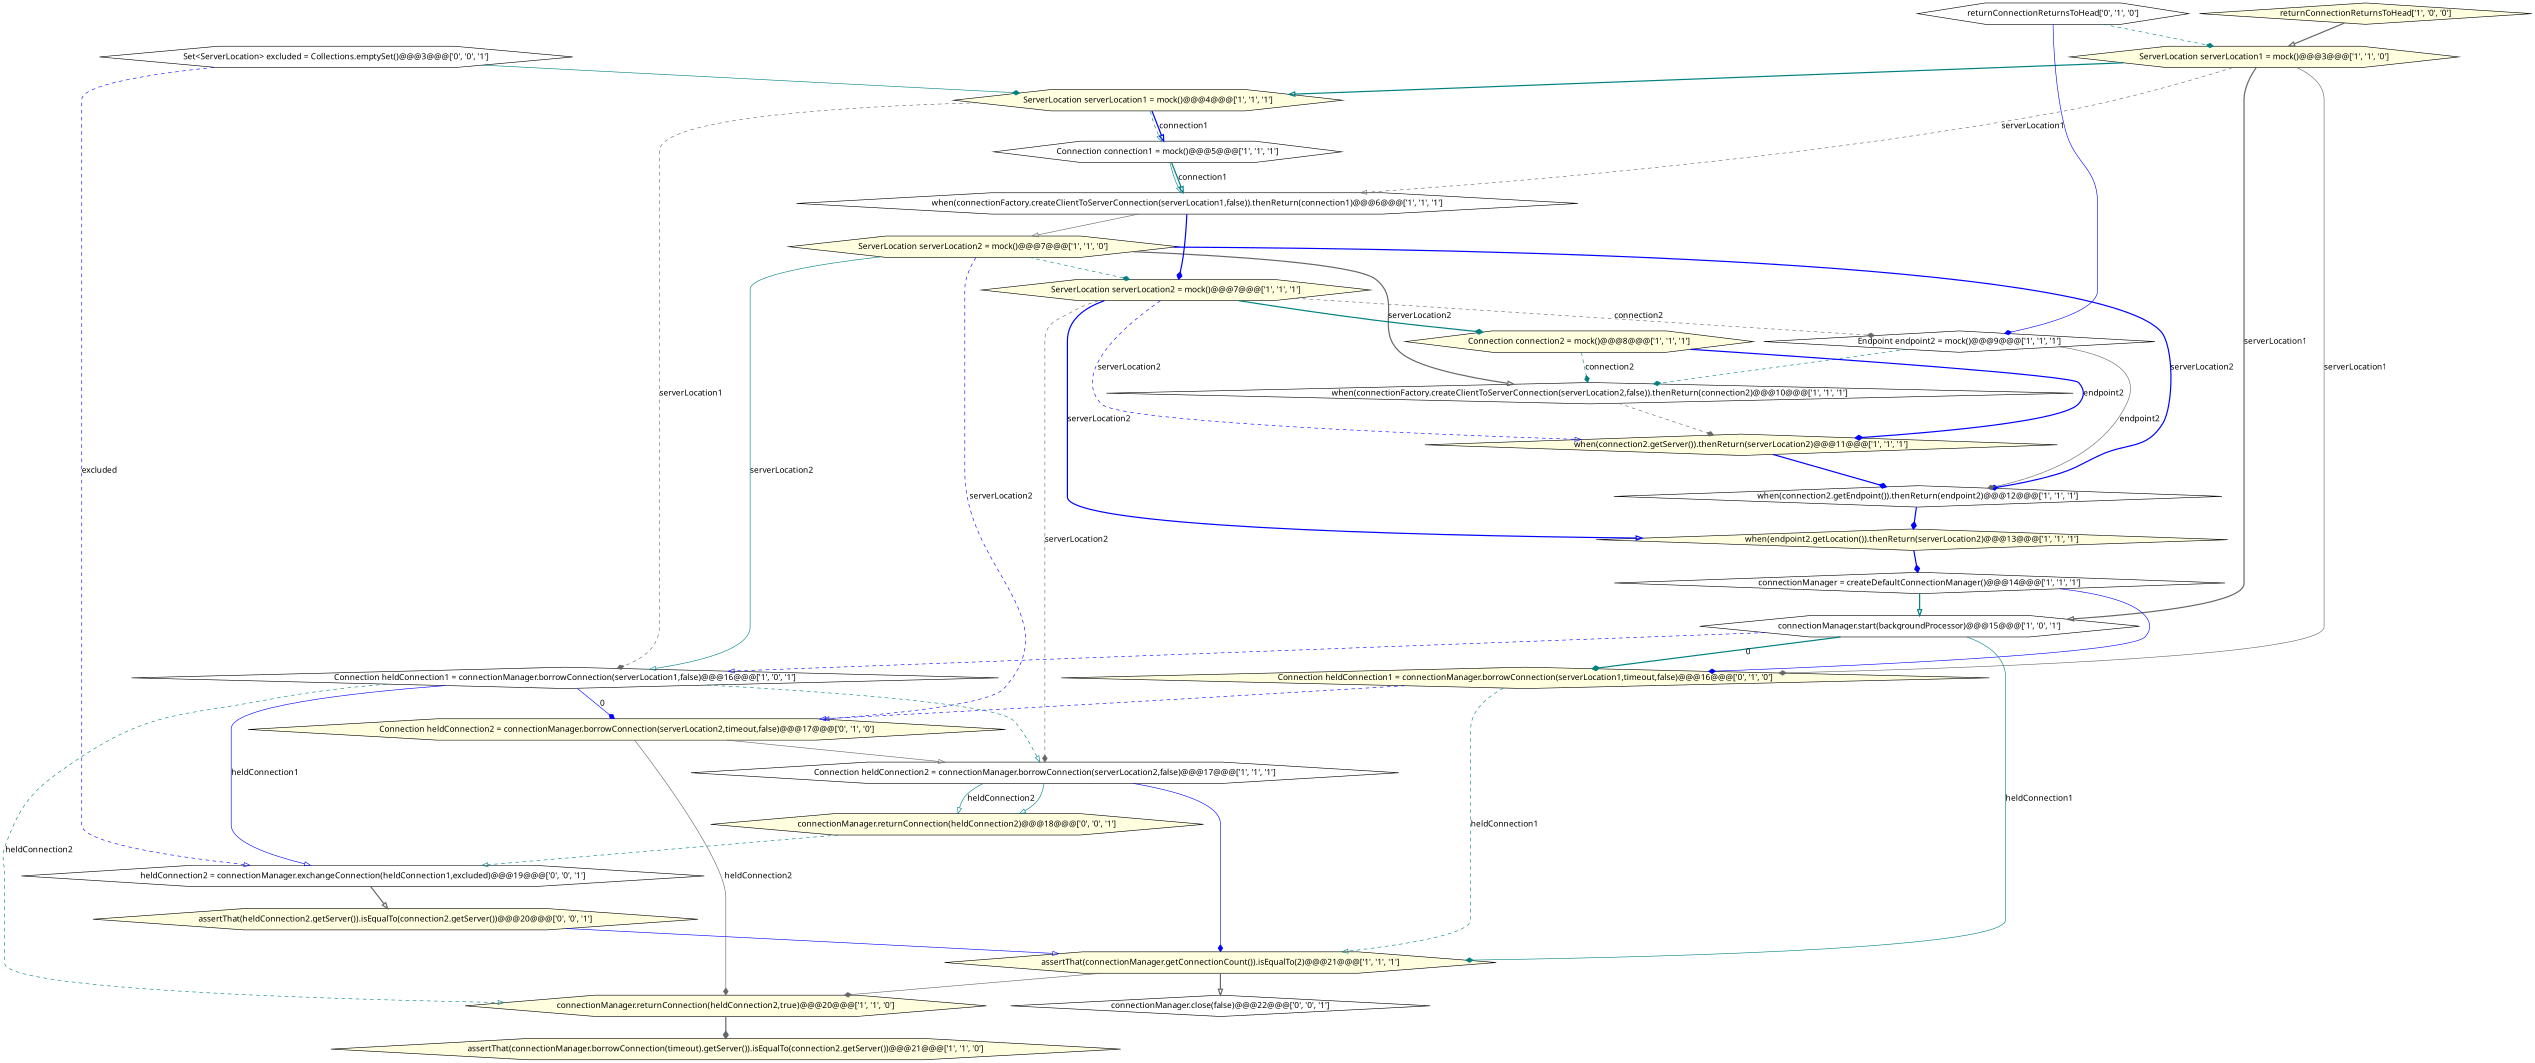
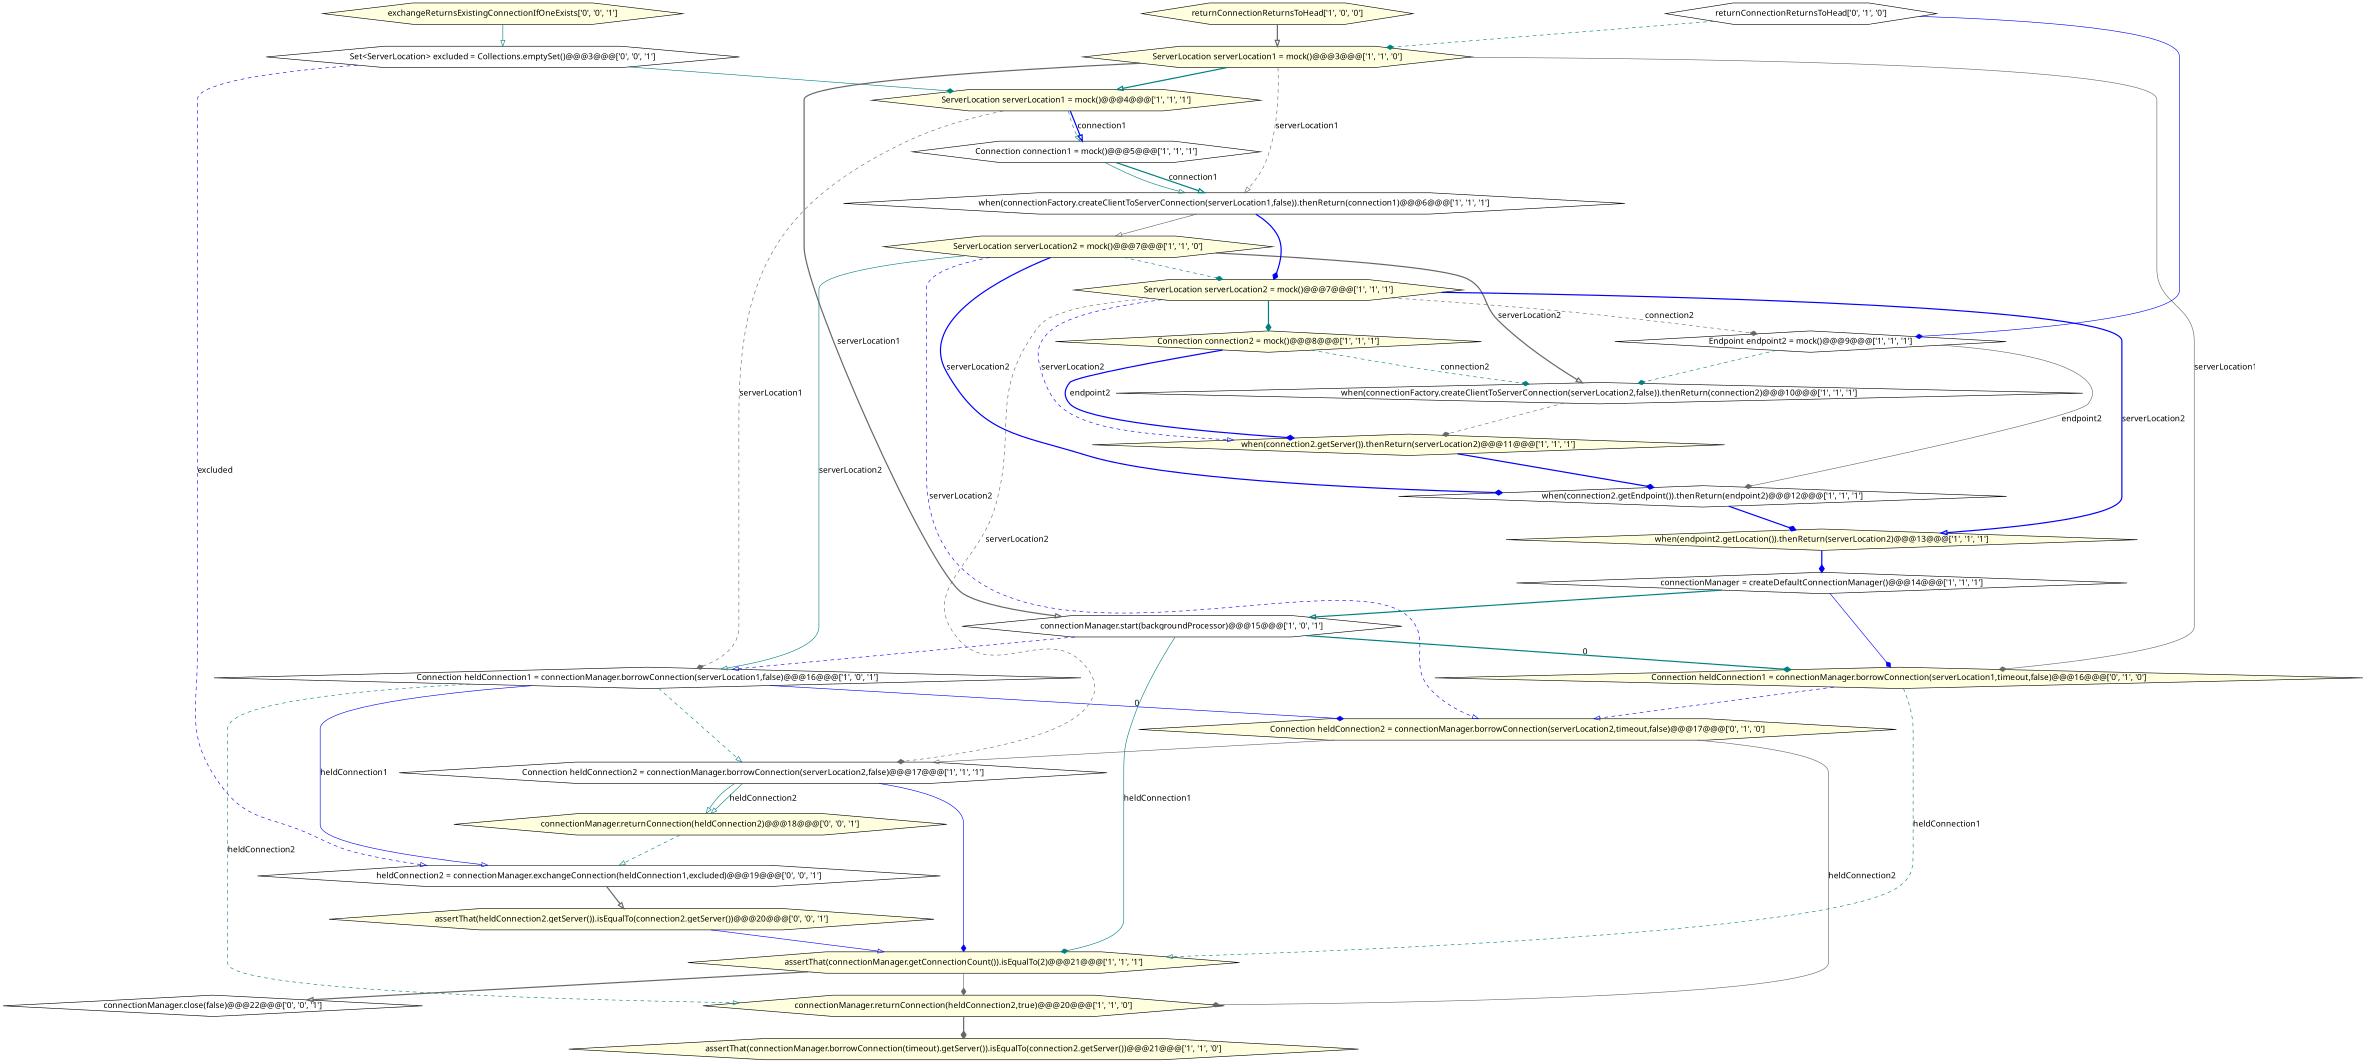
node "exchangeReturnsExistingConnectionIfOneExists['0', '0', '1']": added
node "returnConnectionReturnsToHead['1', '0', '0']": shape diamond -> hexagon
node "Connection connection2 = mock()@@@8@@@['1', '1', '1']": shape hexagon -> diamond
